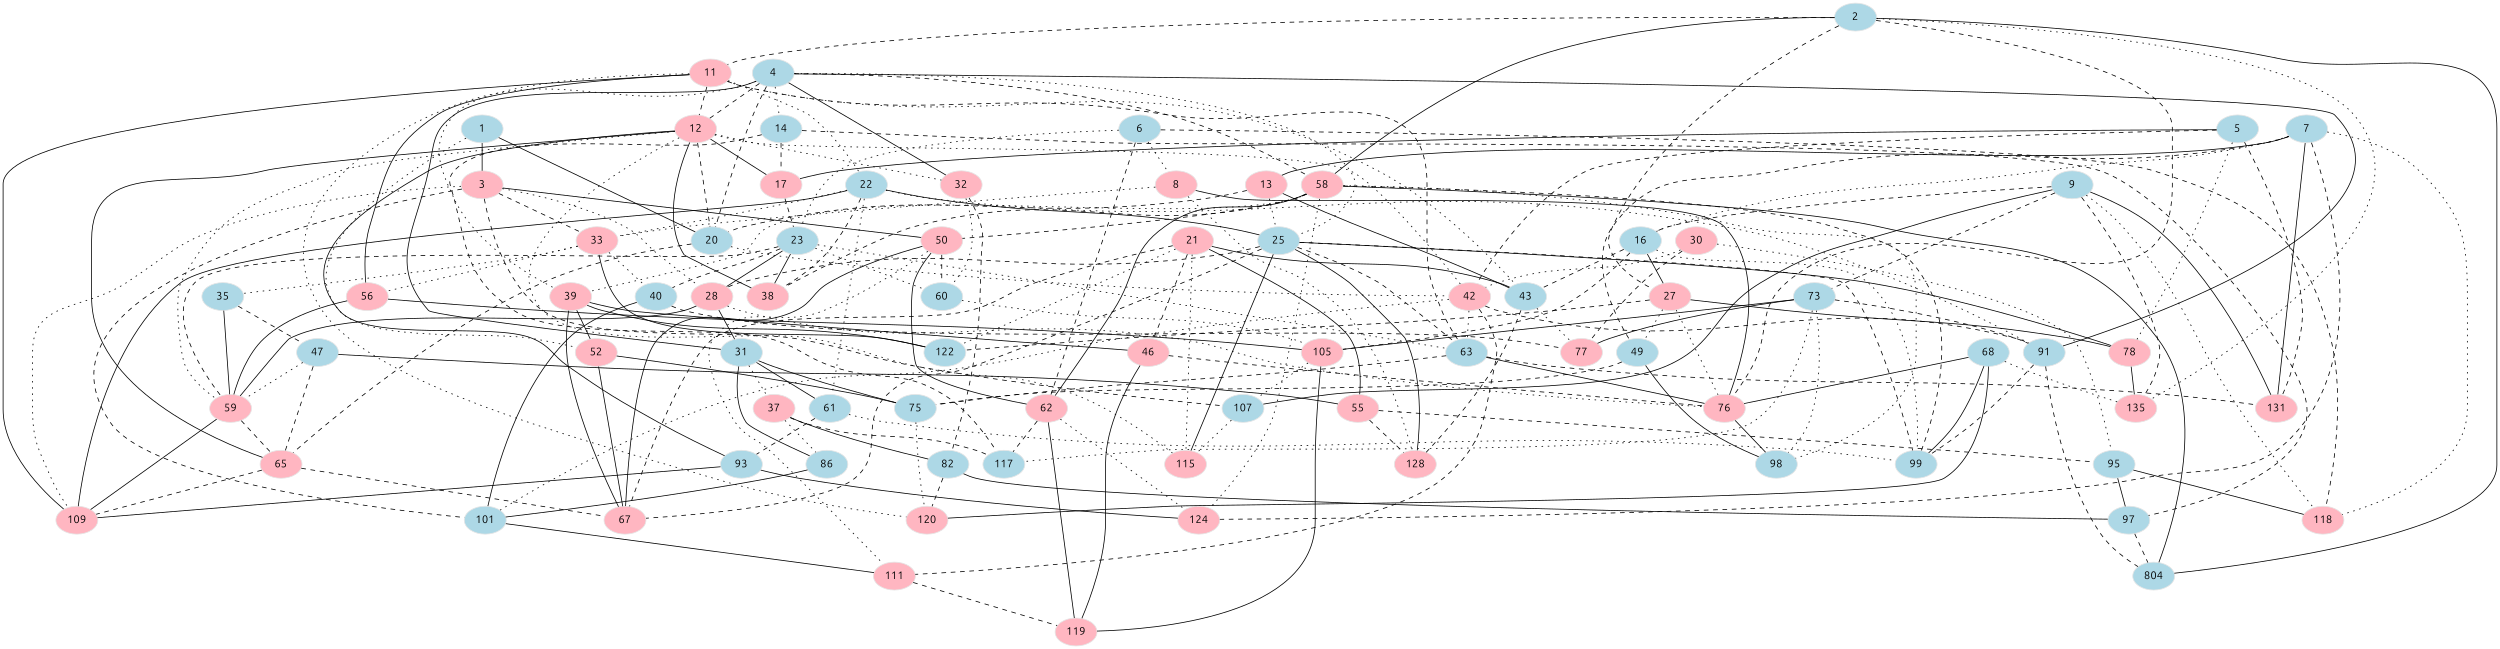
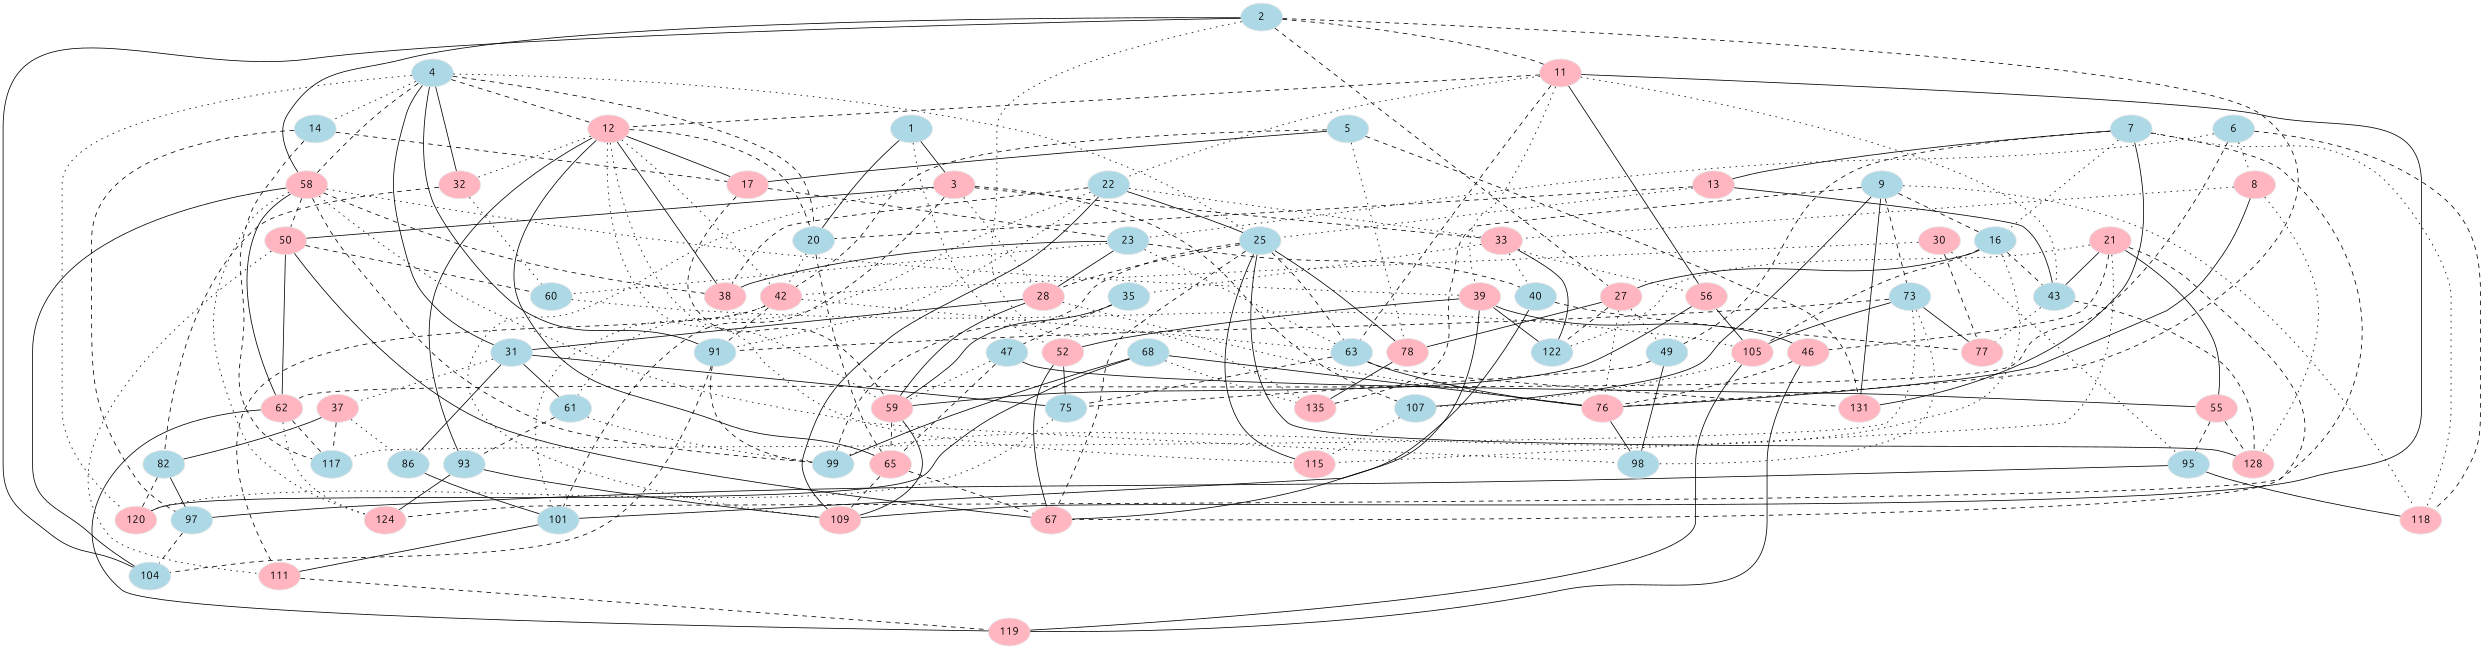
edge "23" -- "59": now "17" -- "59"
node "804": label "804" -> "104"
